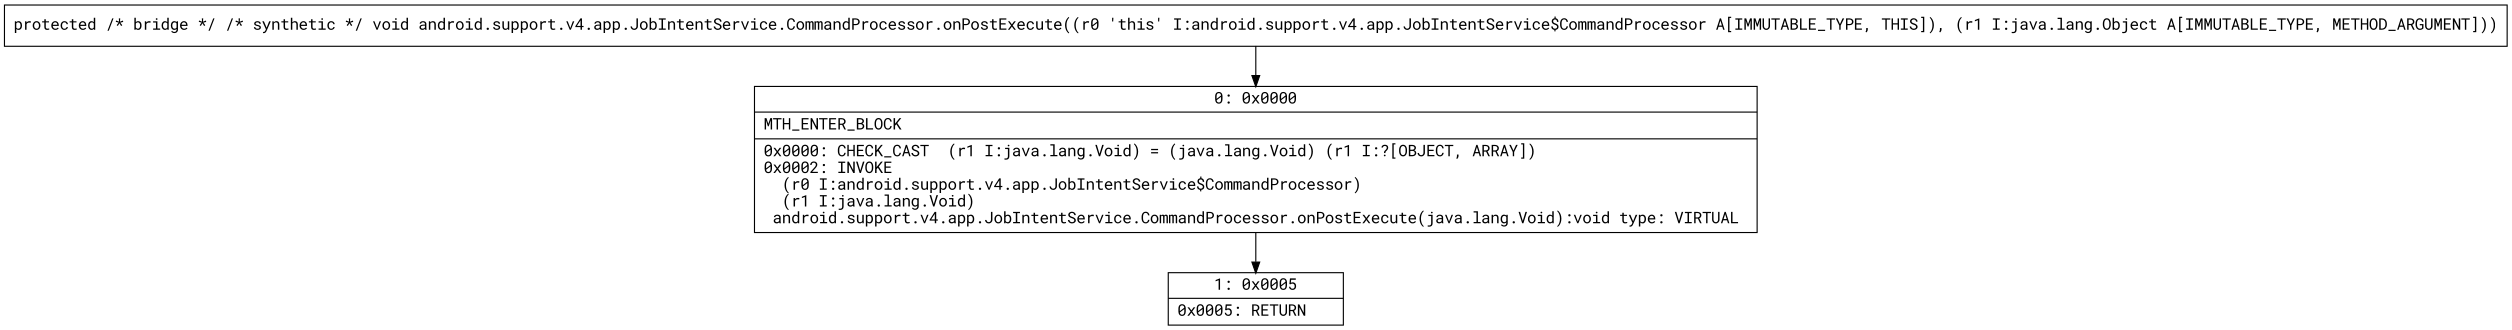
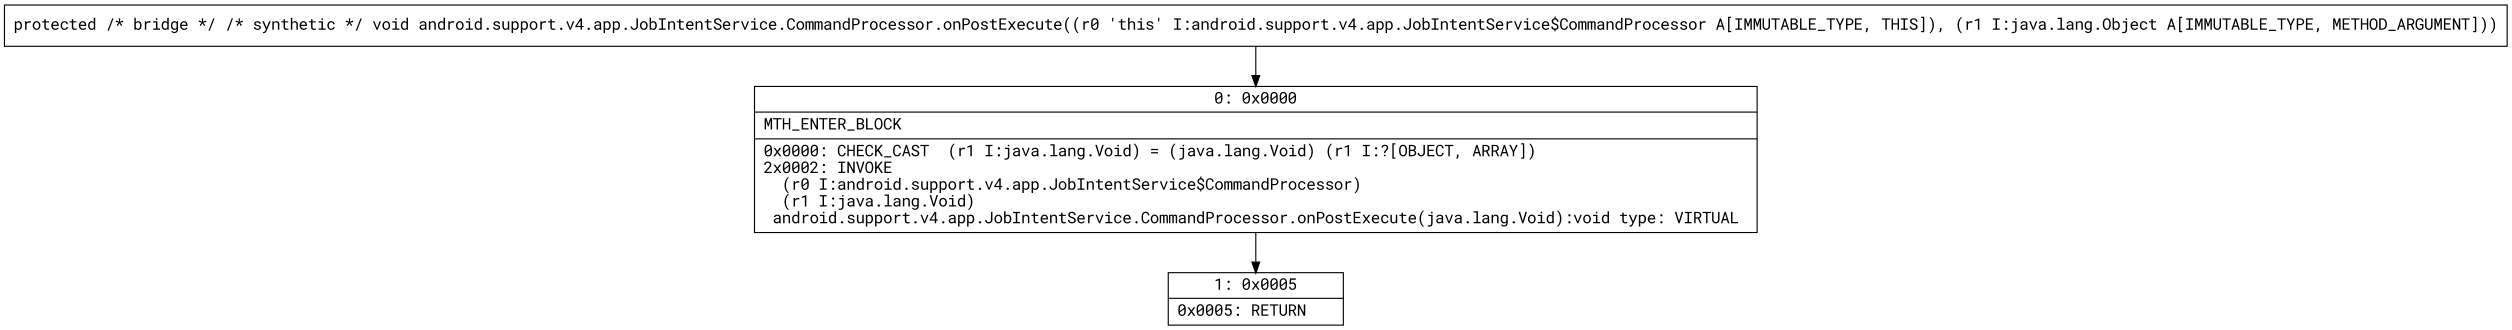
node "0: 0x0000": text "0x0002: INVOKE" -> "2x0002: INVOKE"
